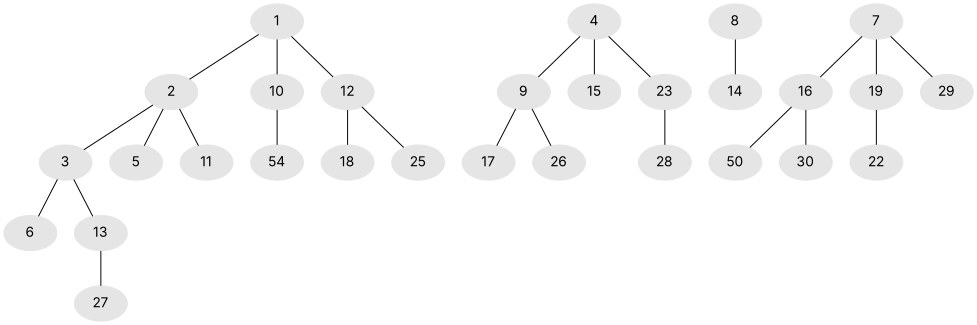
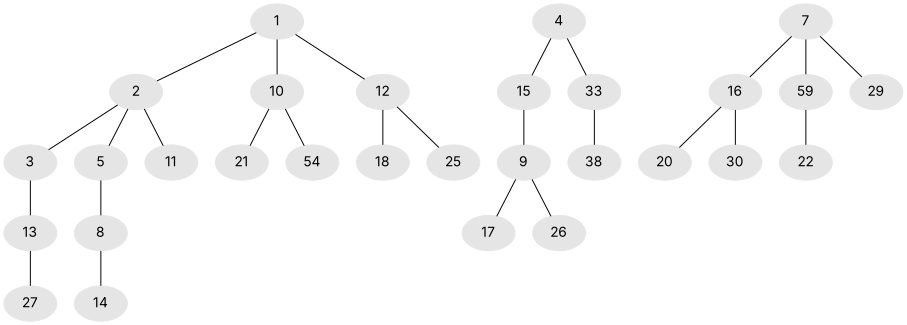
edge "4" -- "9": now "15" -- "9"
node "23": label "23" -> "33"
node "19": label "19" -> "59"
node "21": added
node "28": label "28" -> "38"
node "50": label "50" -> "20"
edge "5" -- "8": added
node "6": removed
